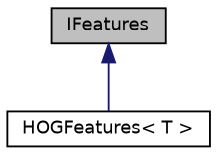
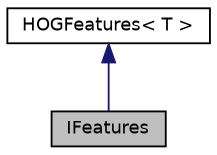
edge "HOGFeatures< T >" -> "IFeatures": reversed
